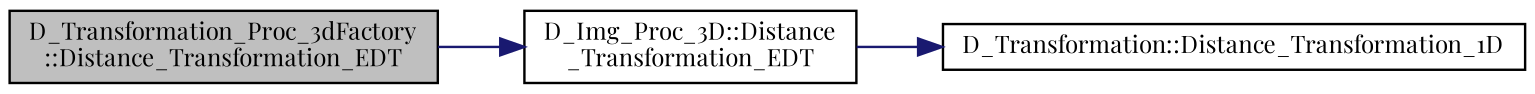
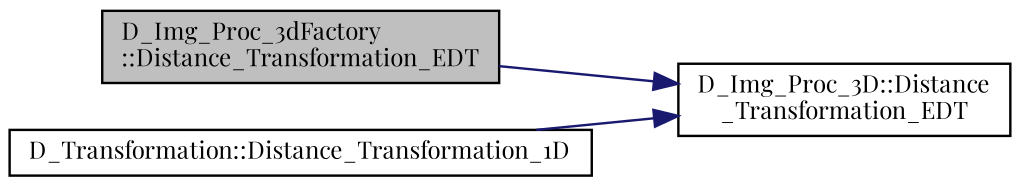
node "D_Transformation_Proc_3dFactory ::Distance_Transformation_EDT": label "D_Transformation_Proc_3dFactory ::Distance_Transformation_EDT" -> "D_Img_Proc_3dFactory ::Distance_Transformation_EDT"
edge "D_Img_Proc_3D::Distance _Transformation_EDT" -> "D_Transformation::Distance_Transformation_1D": reversed
